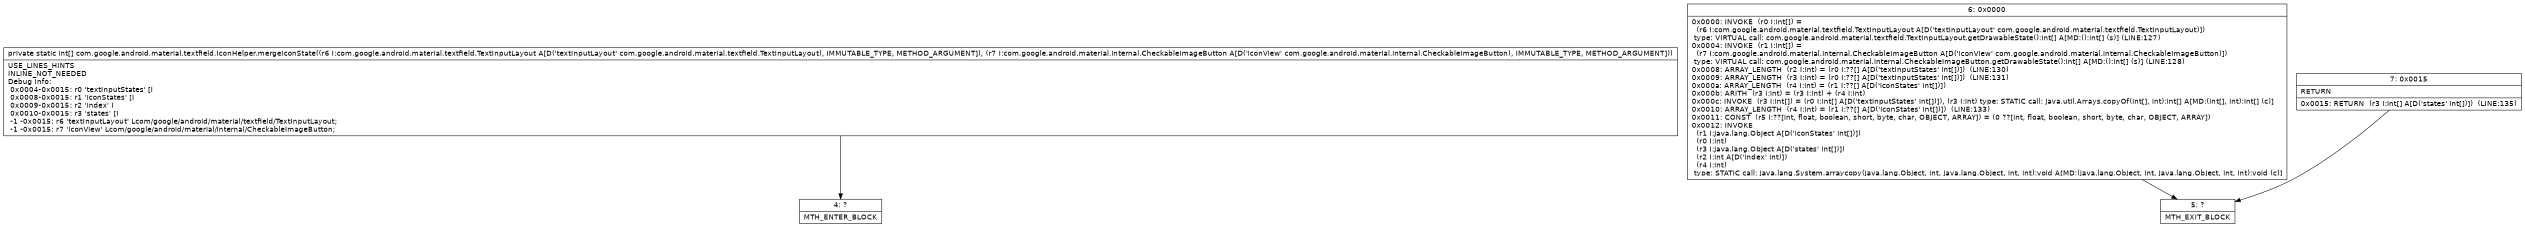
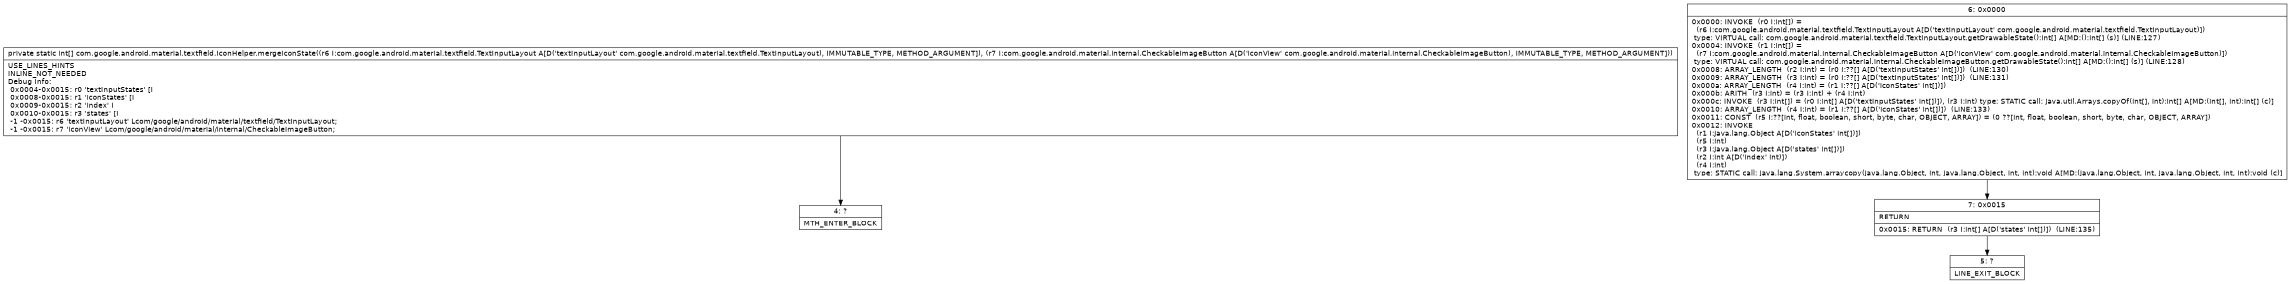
node "6: 0x0000": text "(r0 I:int)" -> "(r5 I:int)"
edge "6: 0x0000" -> "5: ?": now "6: 0x0000" -> "7: 0x0015"
node "5: ?": text "MTH_EXIT_BLOCK" -> "LINE_EXIT_BLOCK"
